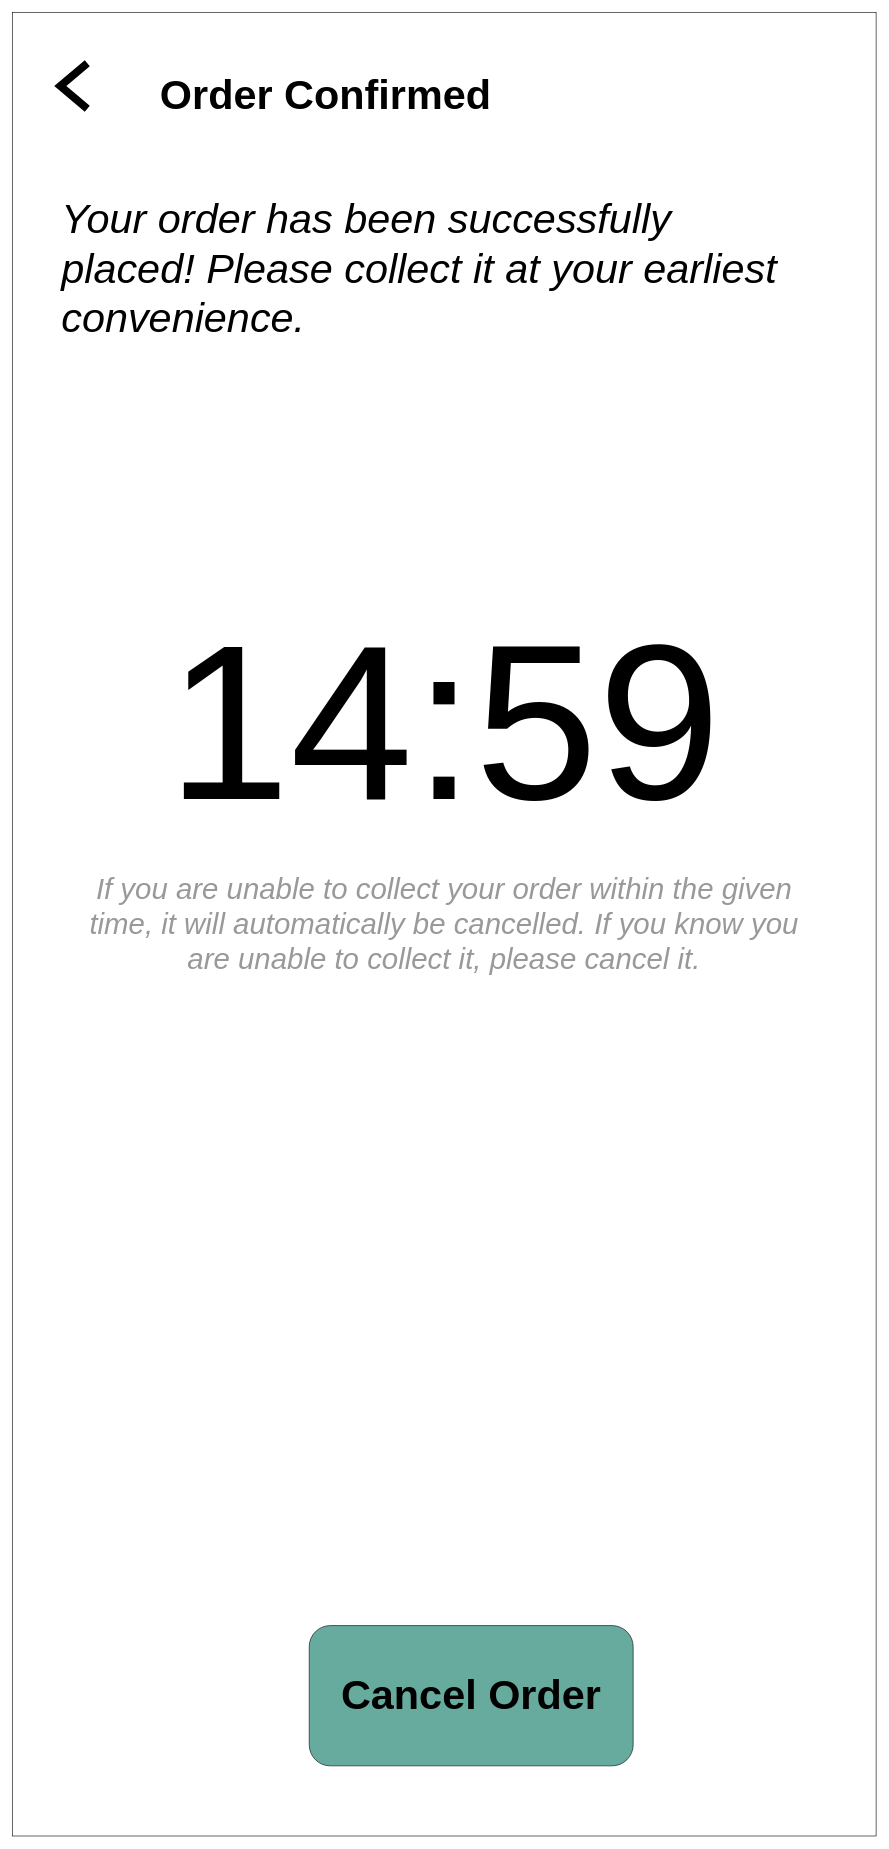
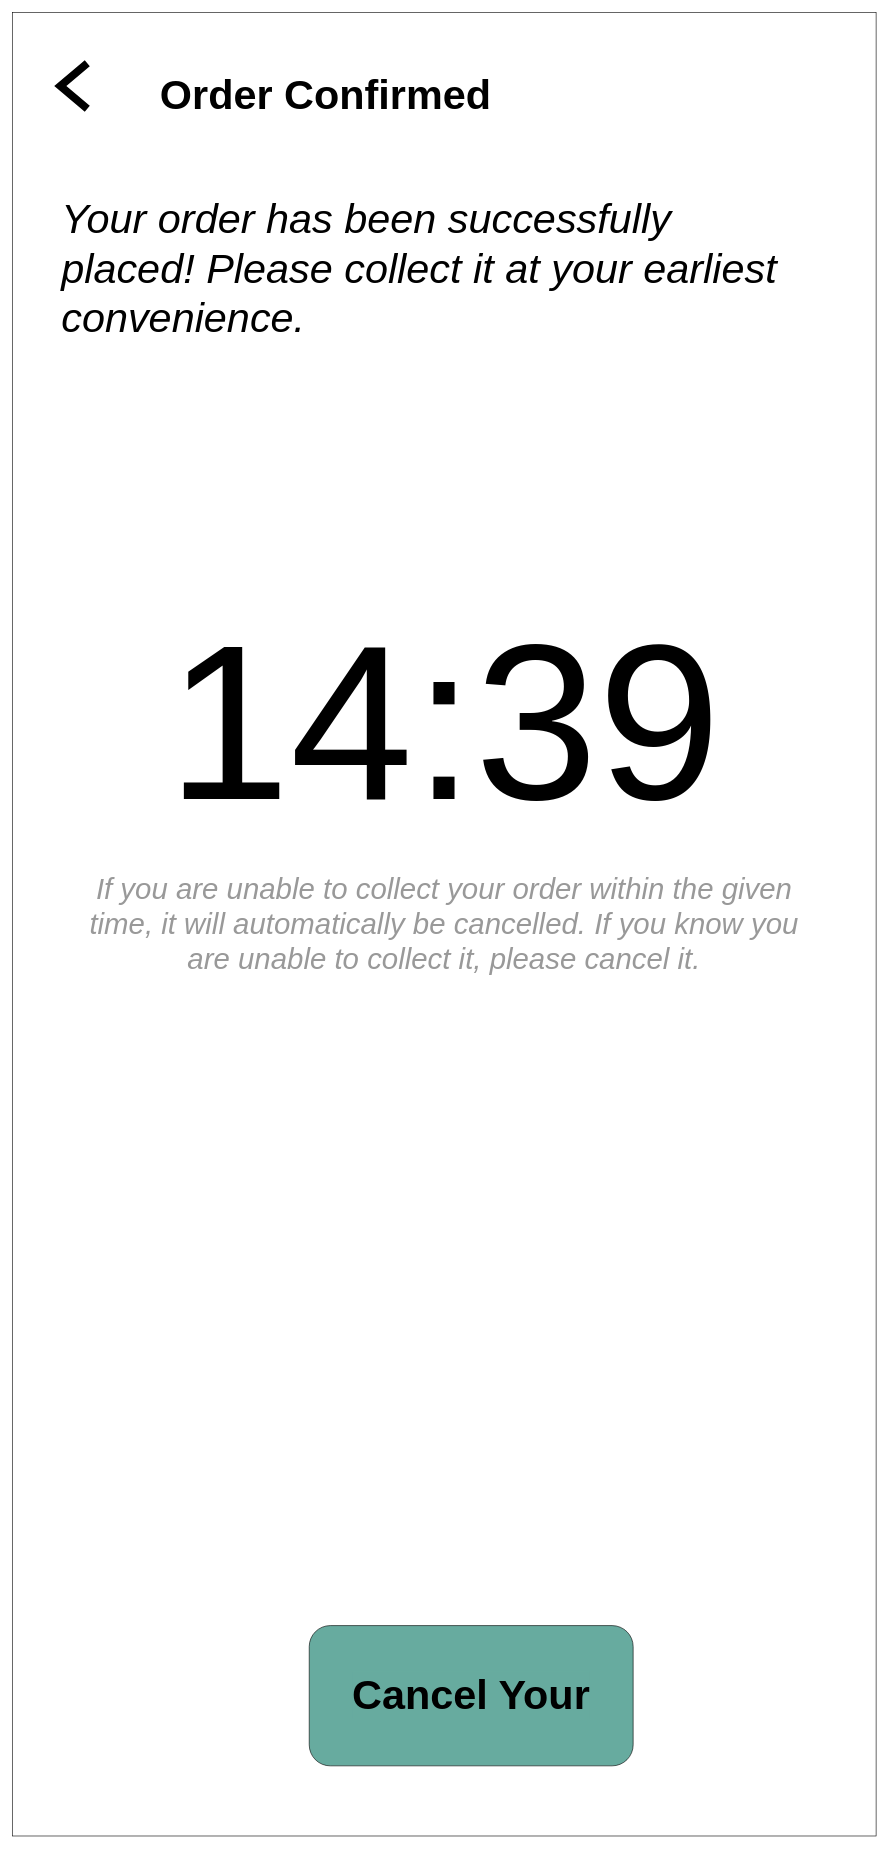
node "14:59": label "14:59" -> "14:39"
node "Cancel Order": label "Cancel Order" -> "Cancel Your"
